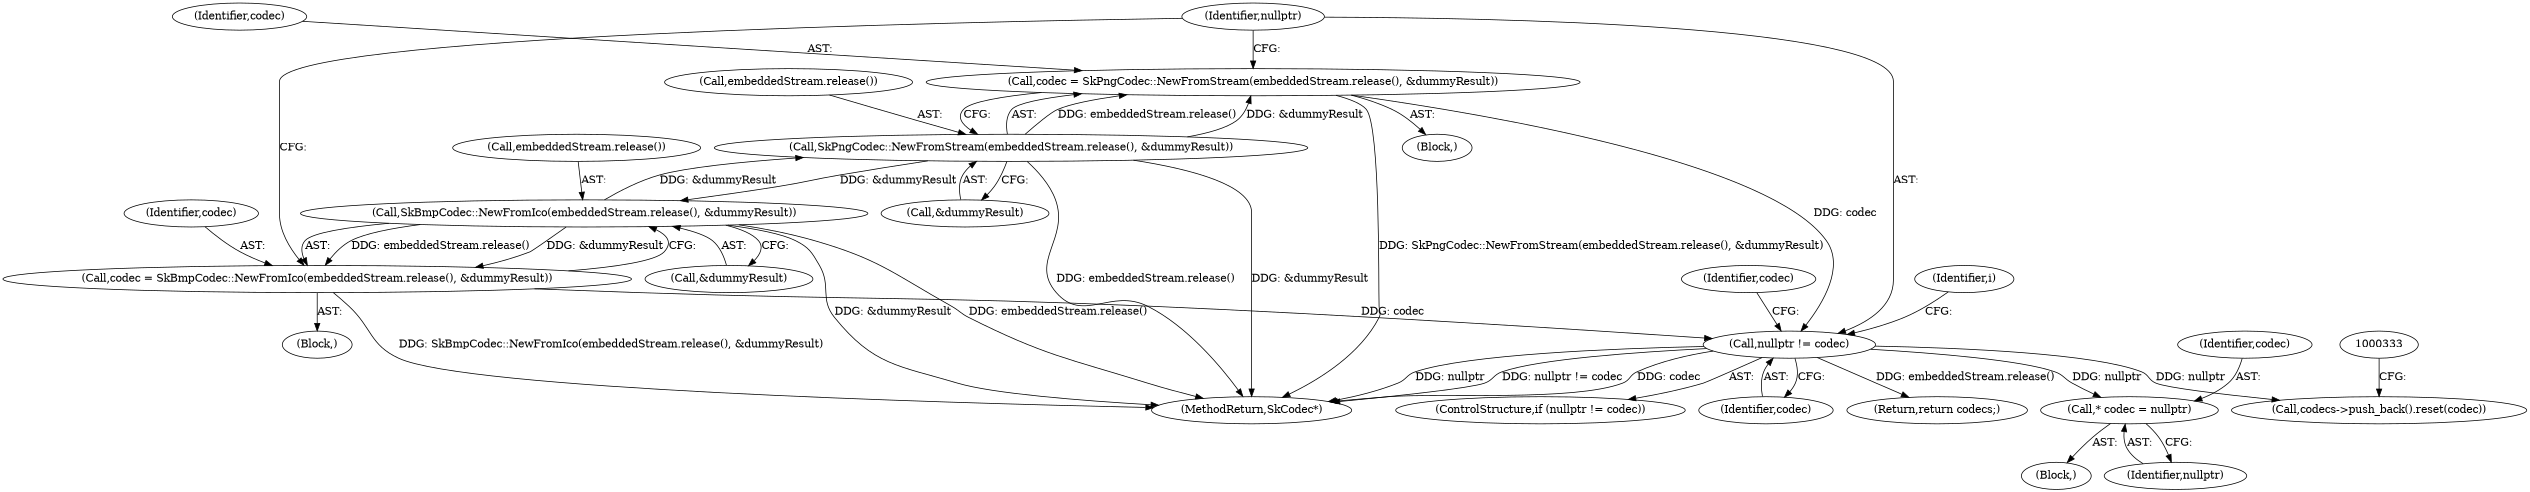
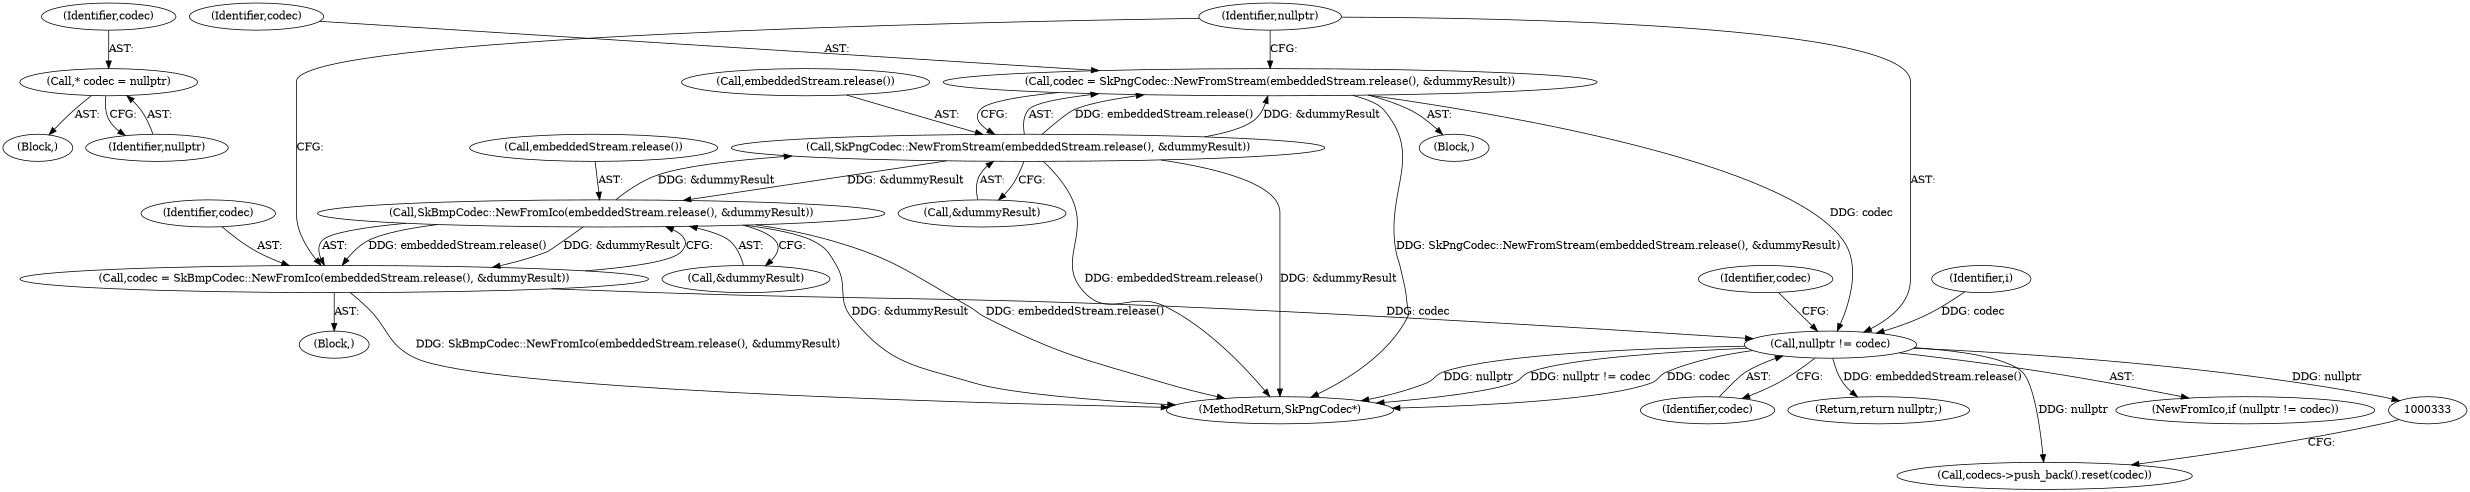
edge "(Identifier,i)" -> "(Call,nullptr != codec)": label "CFG: " -> "DDG: codec"
edge "(Call,nullptr != codec)" -> "(Call,* codec = nullptr)": now "(Call,nullptr != codec)" -> "1000333"
node "(MethodReturn,SkCodec*)": label "(MethodReturn,SkCodec*)" -> "(MethodReturn,SkPngCodec*)"
node "(ControlStructure,if (nullptr != codec))": label "(ControlStructure,if (nullptr != codec))" -> "(NewFromIco,if (nullptr != codec))"
node "(Return,return codecs;)": label "(Return,return codecs;)" -> "(Return,return nullptr;)"
